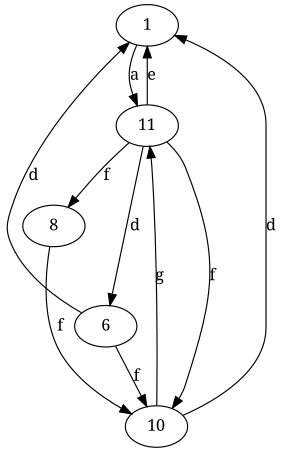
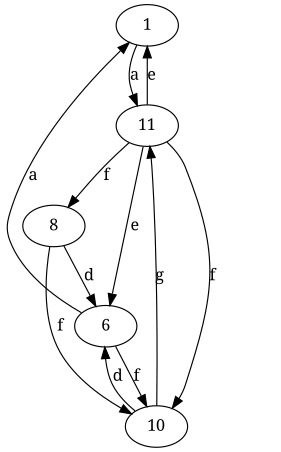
edge "6" -> "1": label "d" -> "a"
edge "11" -> "6": label "d" -> "e"
edge "10" -> "1": now "10" -> "6"
edge "8" -> "6": added, label "d"
